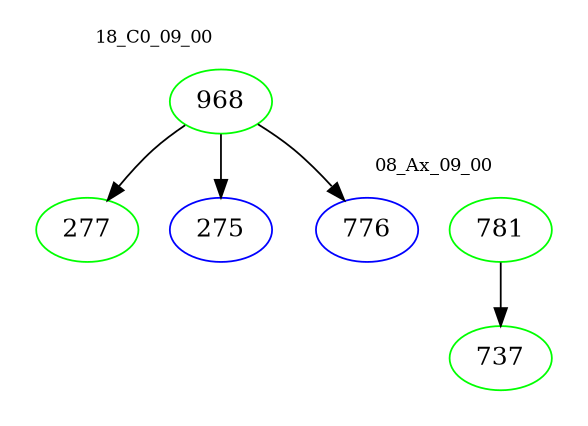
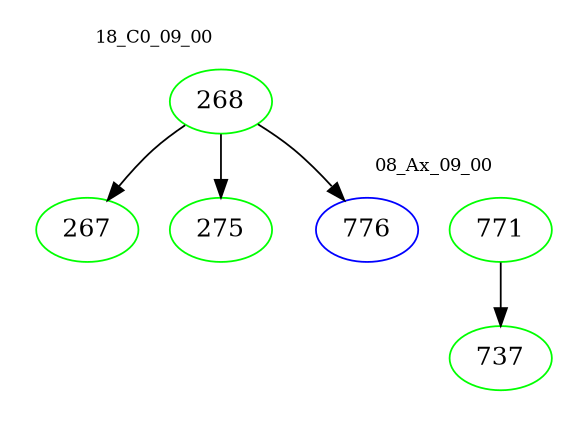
node "968": label "968" -> "268"
node "277": label "277" -> "267"
node "275": color blue -> green
node "781": label "781" -> "771"
